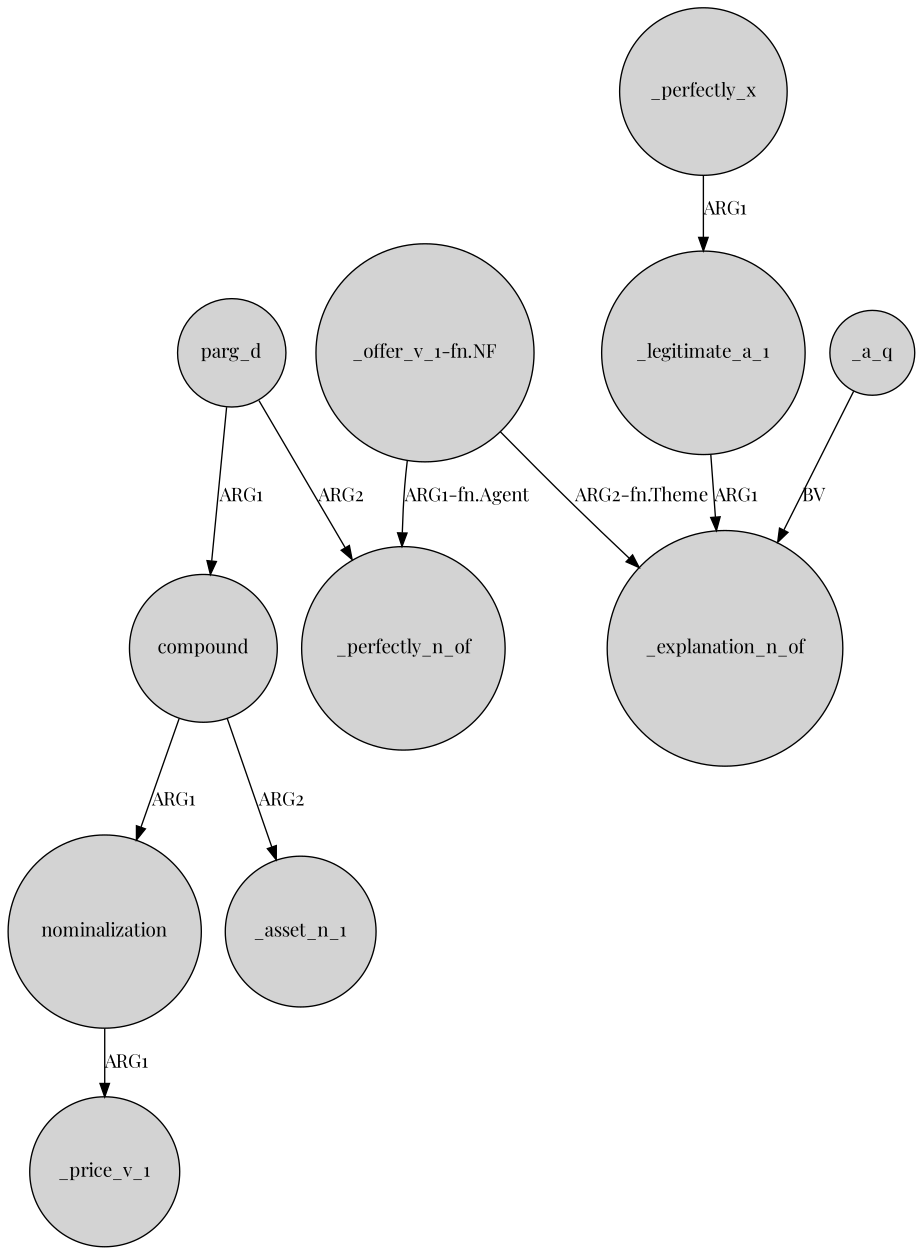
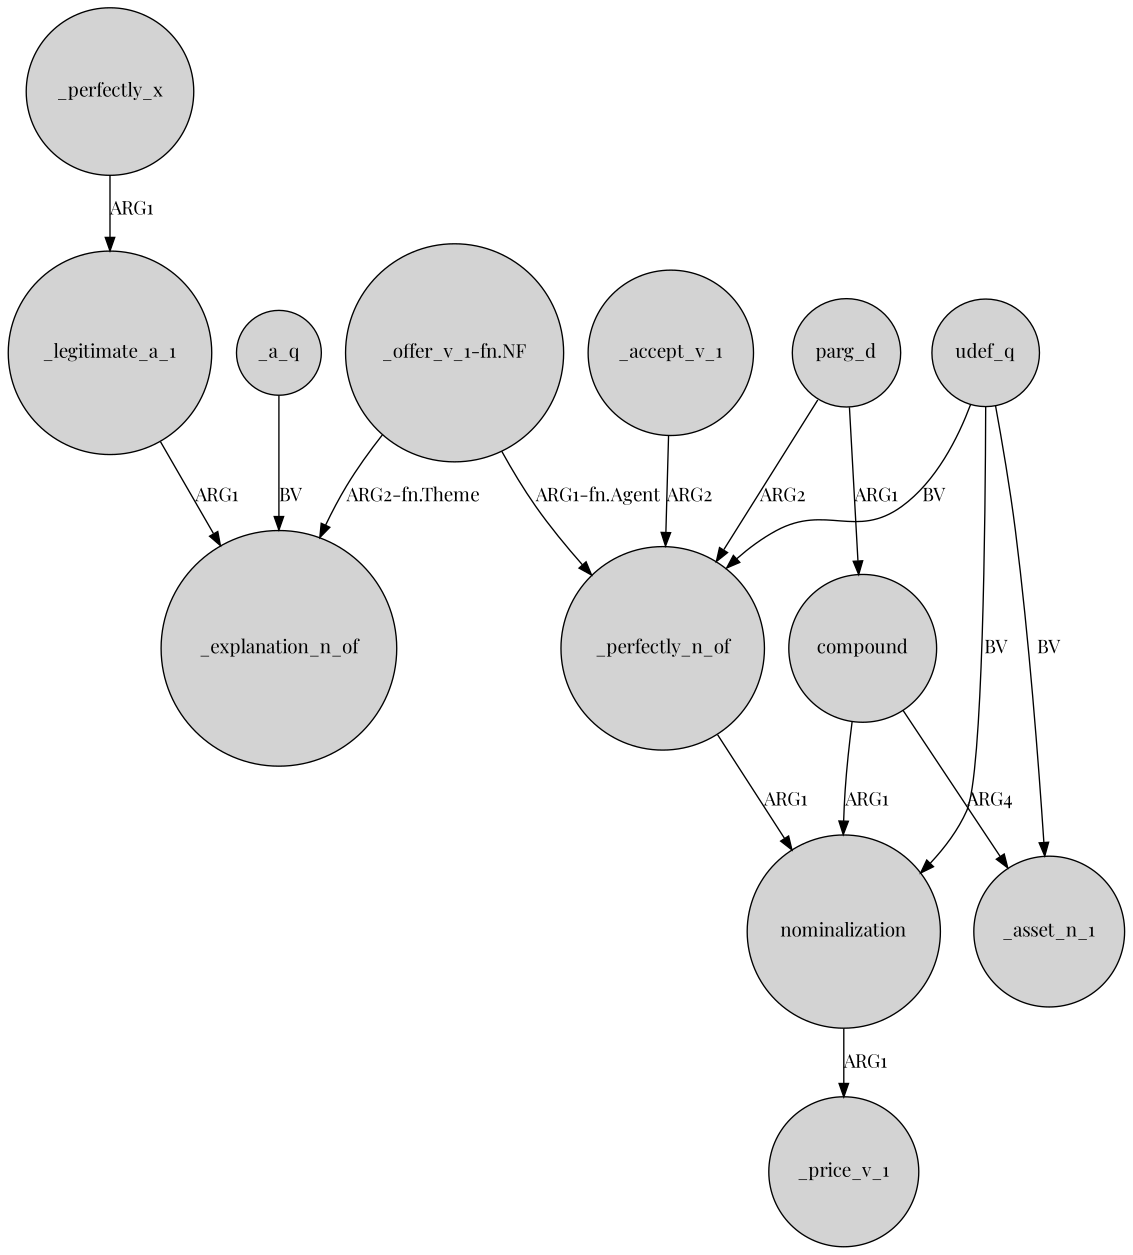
node "_accept_v_1": added
node "udef_q": added
edge "_perfectly_n_of" -> "nominalization": added, label "ARG1"
edge "compound" -> "_asset_n_1": label "ARG2" -> "ARG4"
